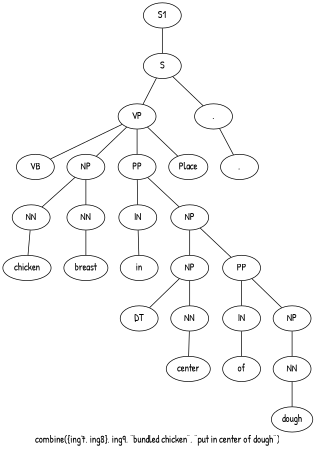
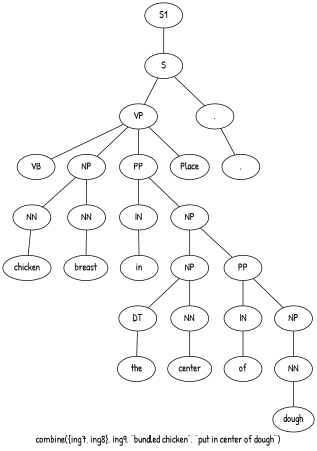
node "the": added
